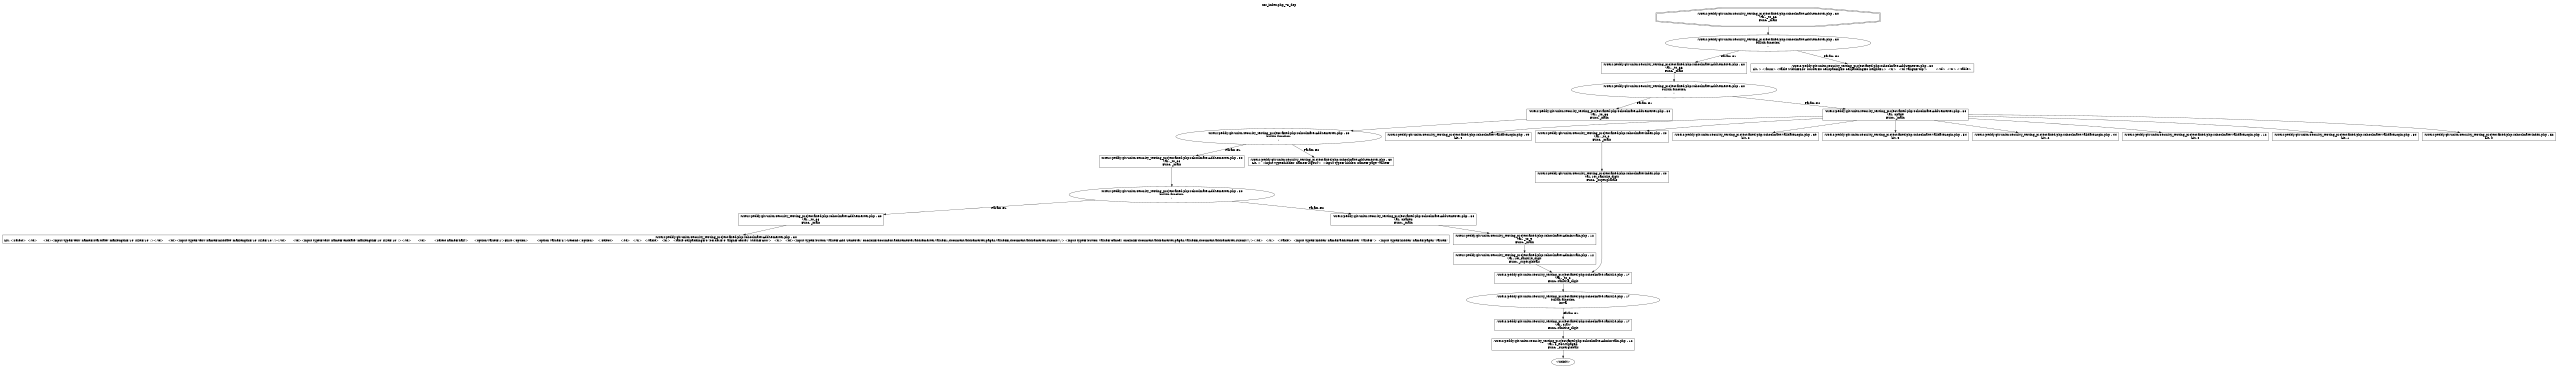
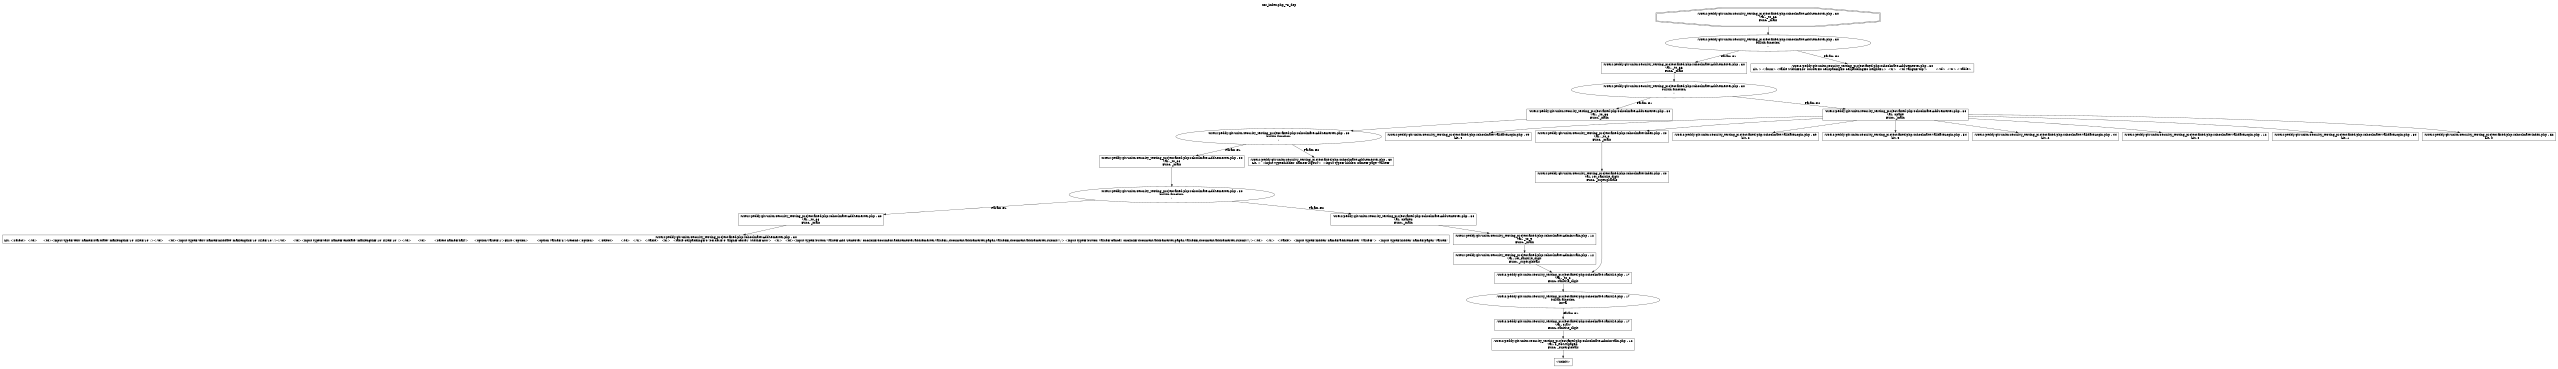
node "<uninit>": shape ellipse -> box
